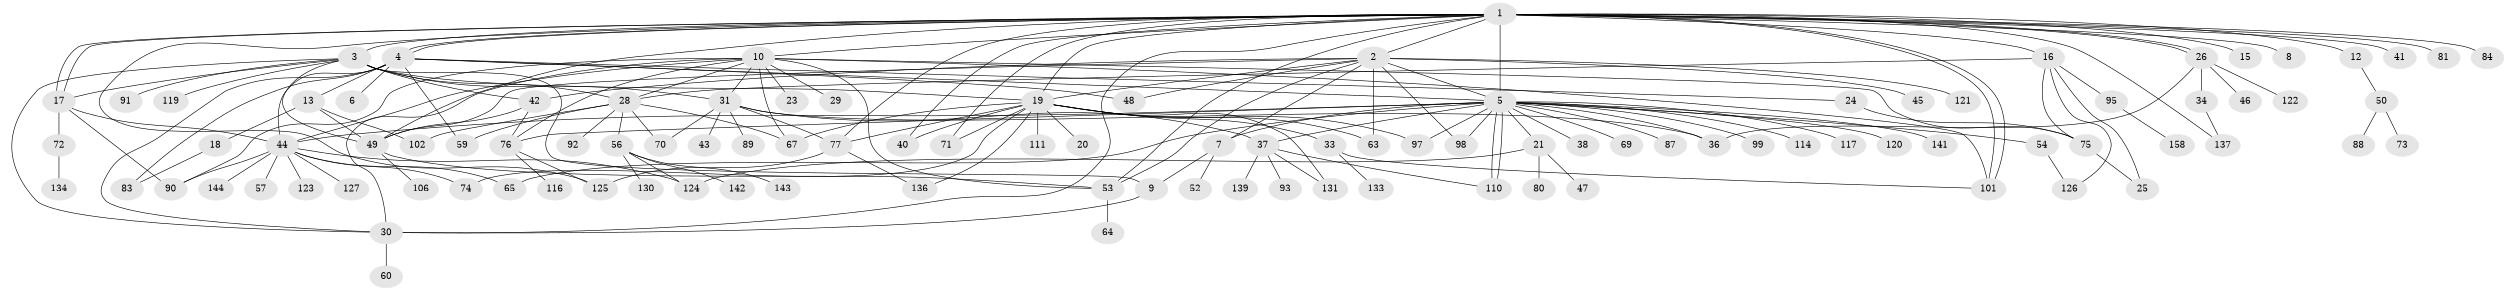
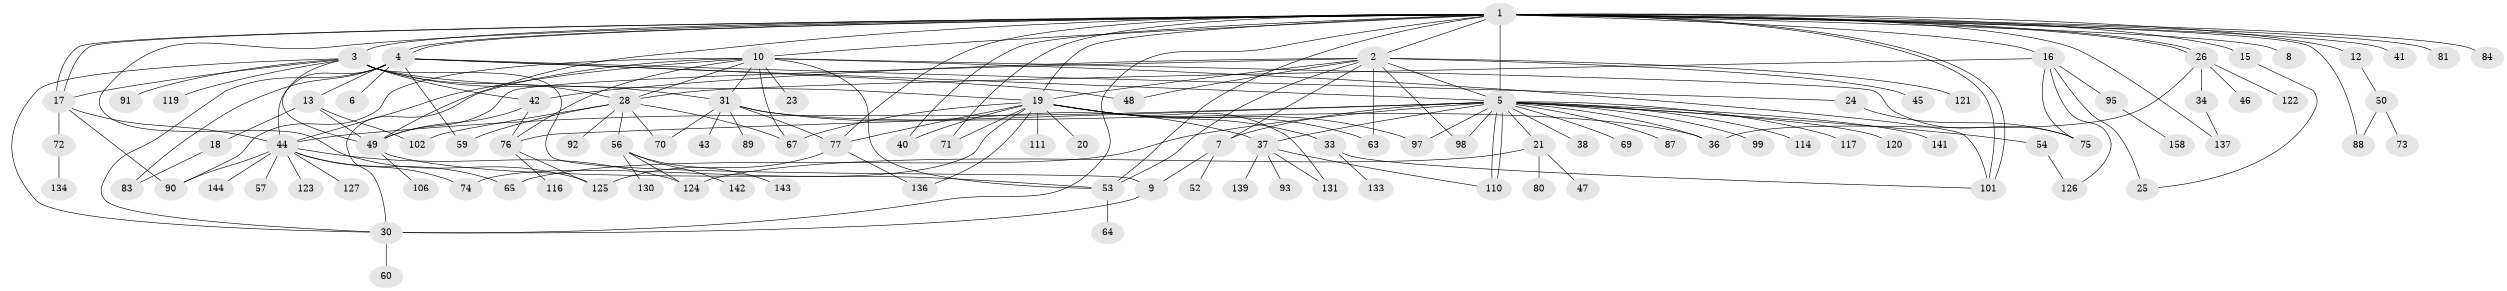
edge "1" -- "88": added
node "29": removed
edge "75" -- "25": now "15" -- "25"
